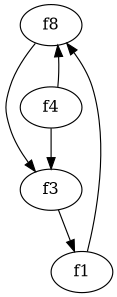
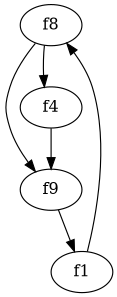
edge "f4" -> "f8": reversed
node "f3": label "f3" -> "f9"
